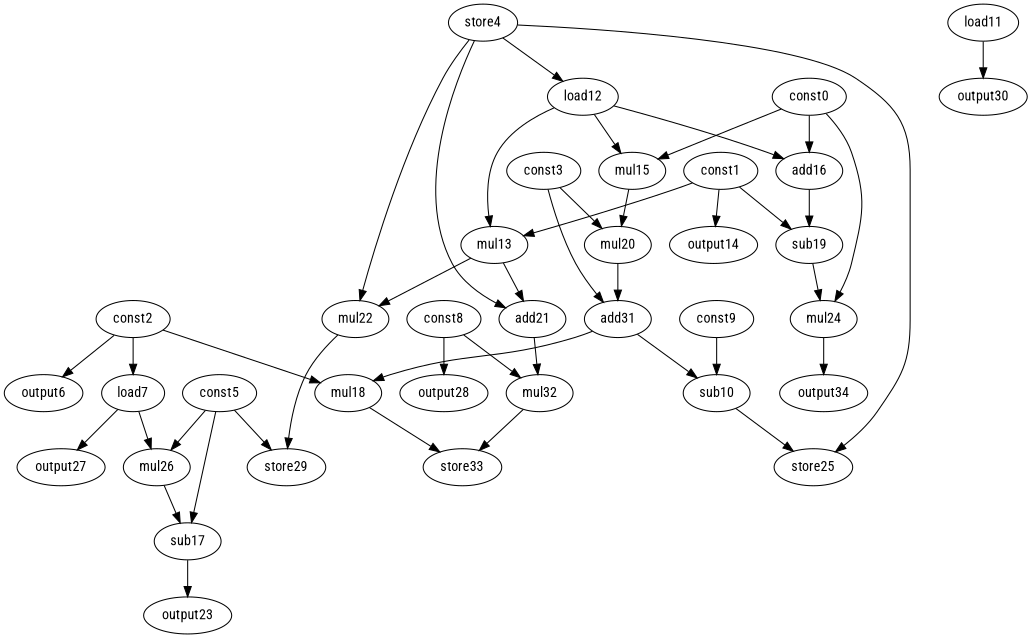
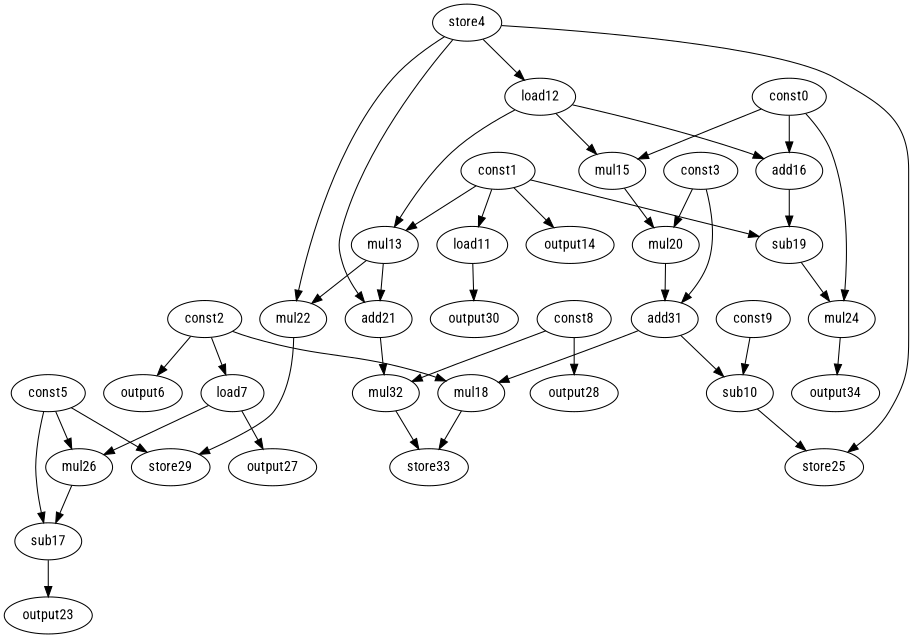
edge "const1" -> "load11": added
